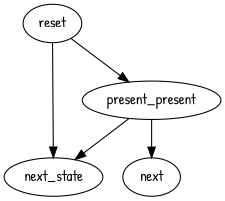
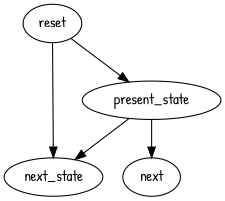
node "present_present": label "present_present" -> "present_state"
